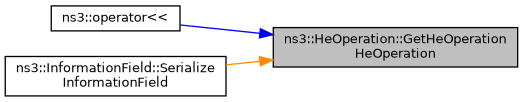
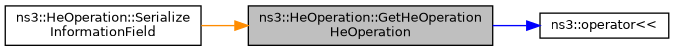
edge "ns3::operator<<" -> "ns3::HeOperation::GetHeOperation HeOperation": reversed
node "ns3::InformationField::Serialize InformationField": label "ns3::InformationField::Serialize InformationField" -> "ns3::HeOperation::Serialize InformationField"
